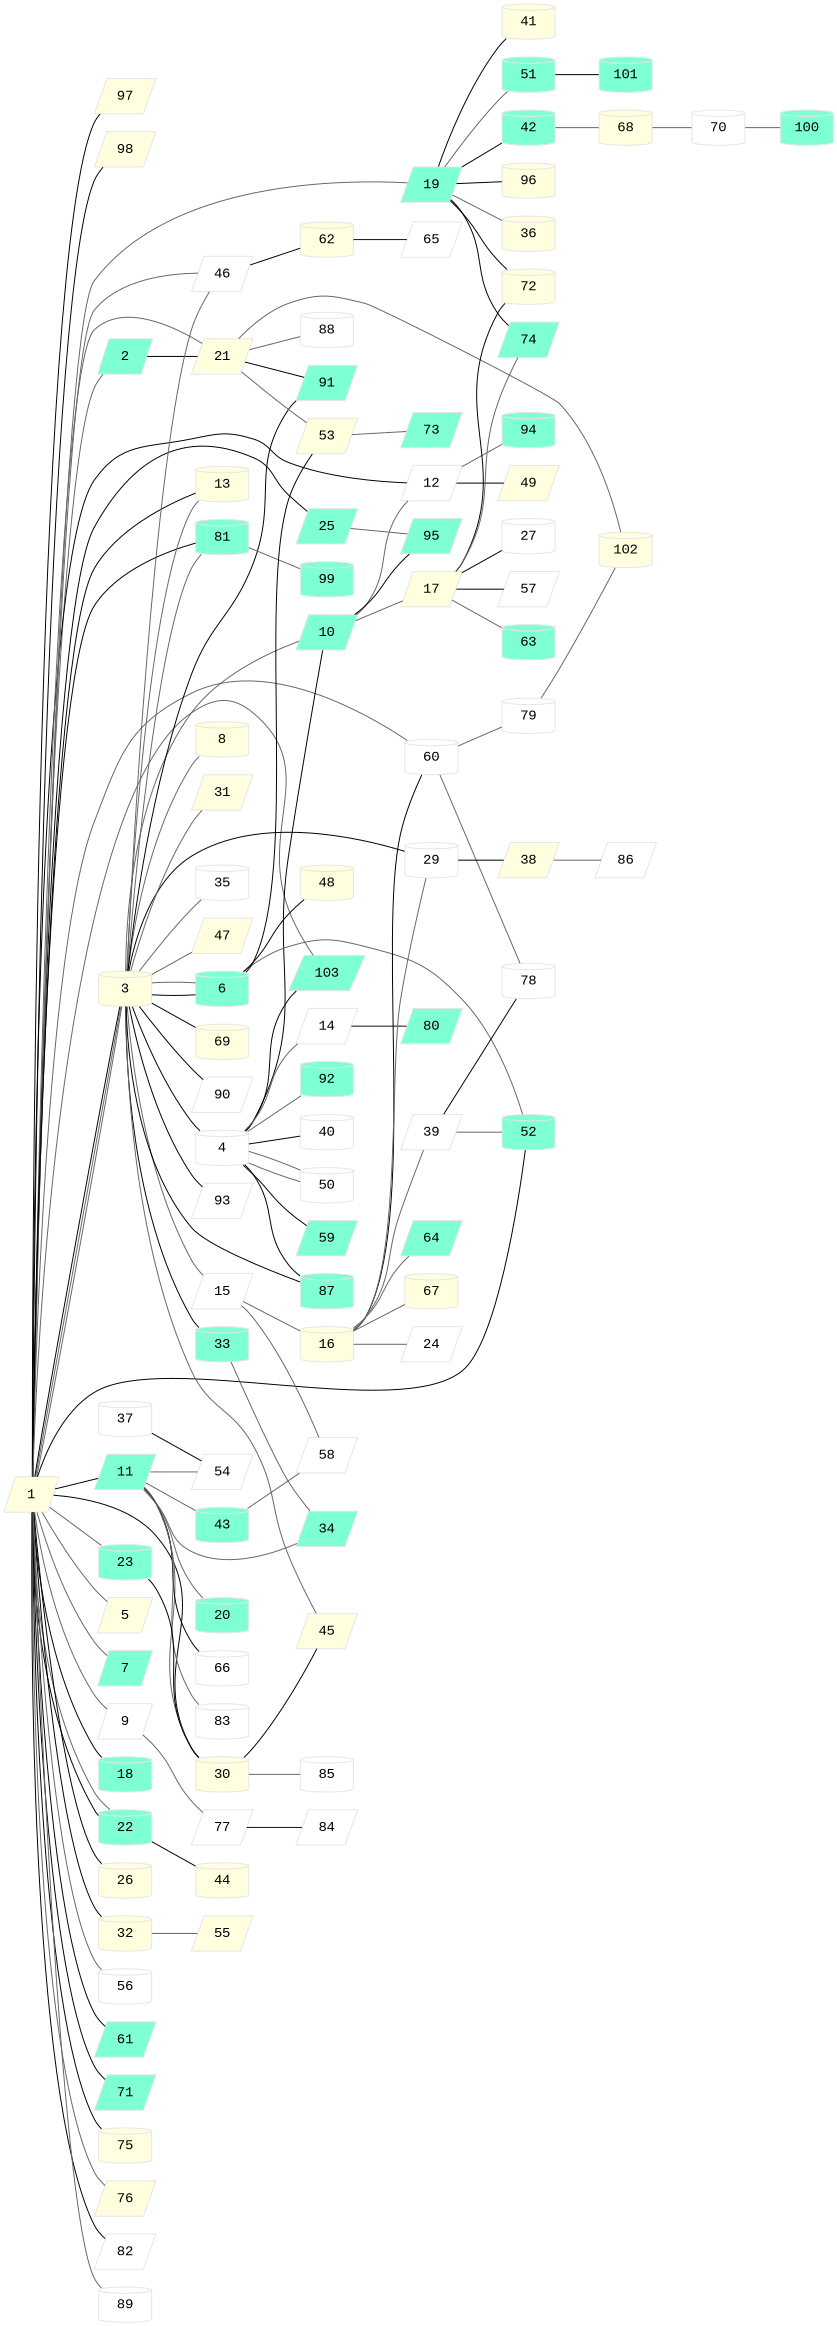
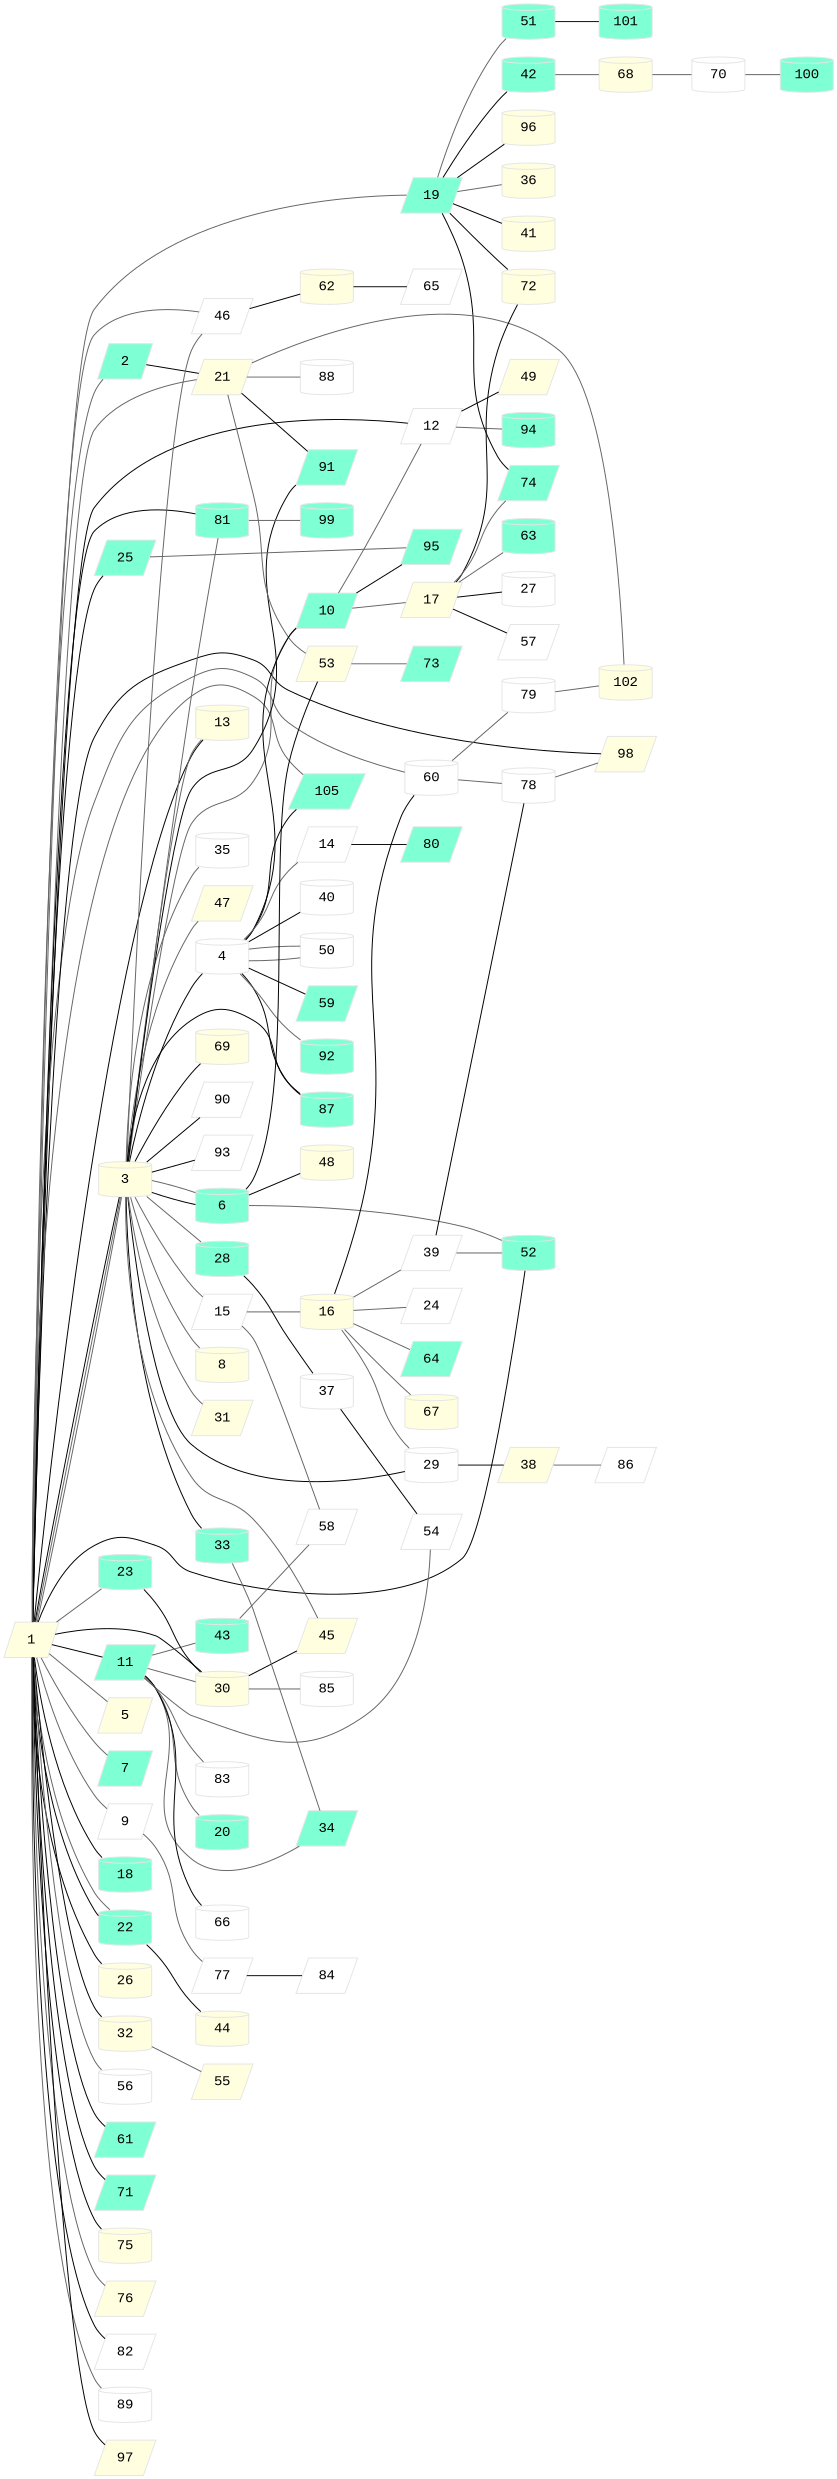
edge "98" -- "78": added
node "103": label "103" -> "105"
node "28": added
